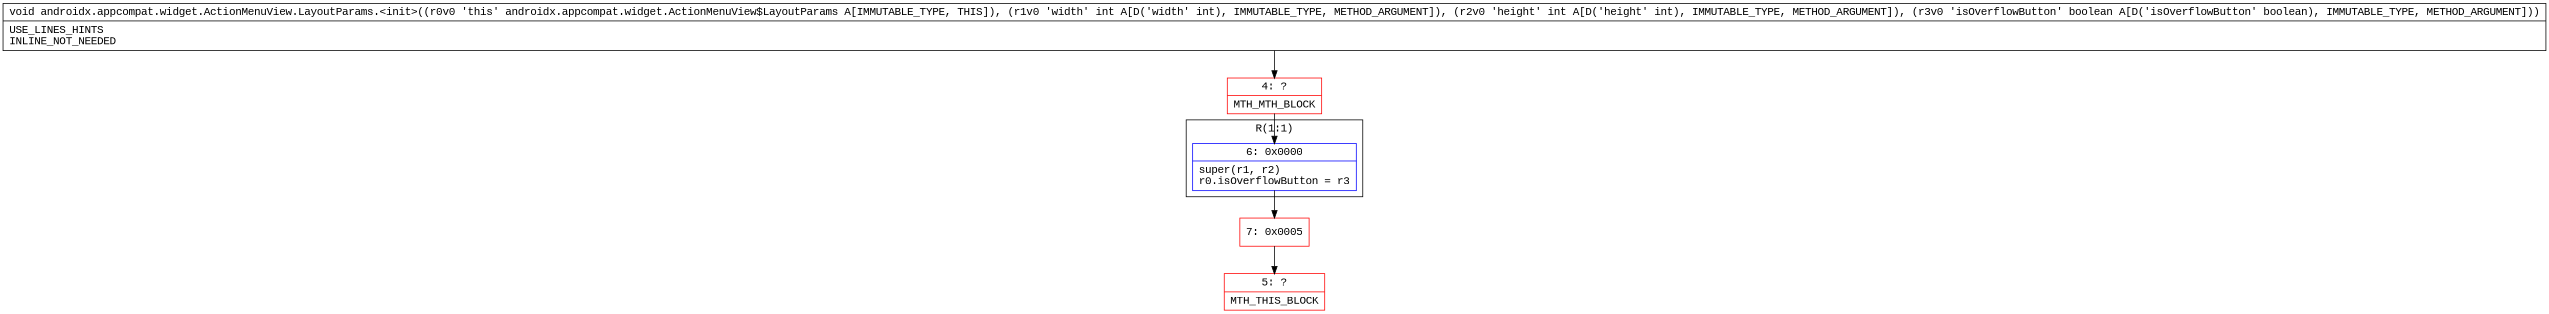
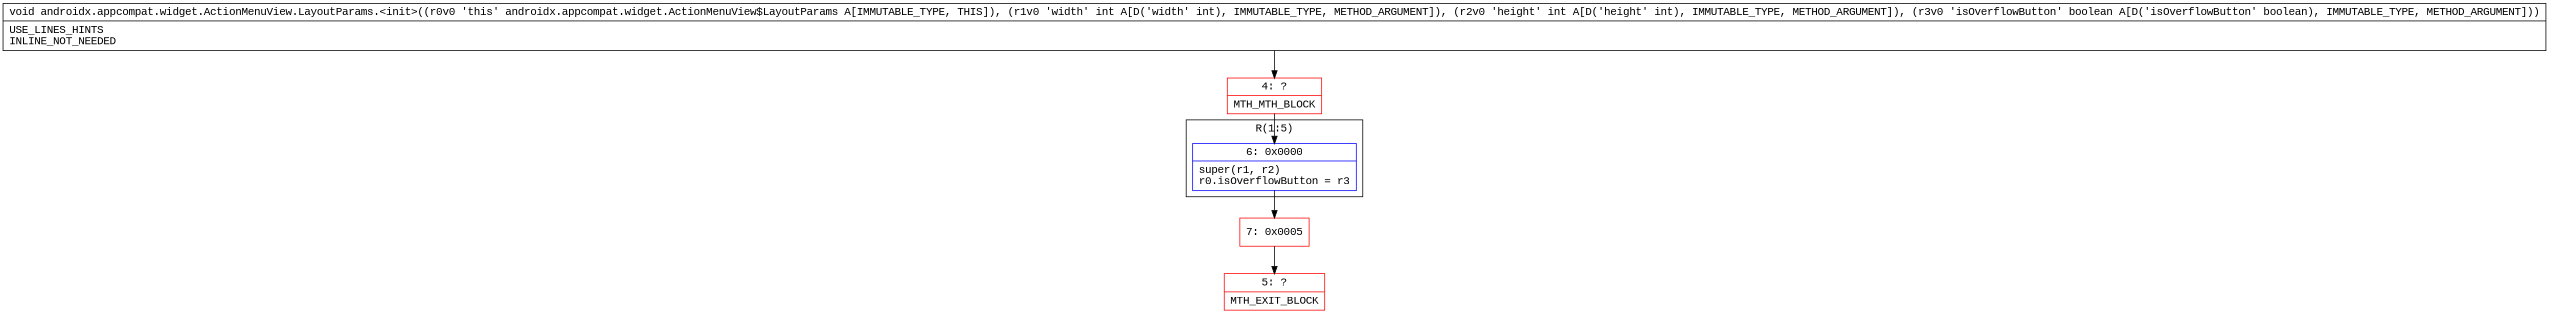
cluster "R(1:1)": label "R(1:1)" -> "R(1:5)"
node "5: ?": text "MTH_THIS_BLOCK" -> "MTH_EXIT_BLOCK"
